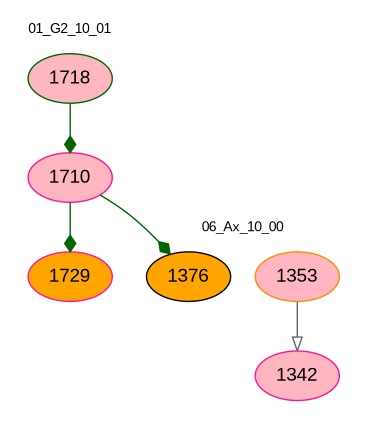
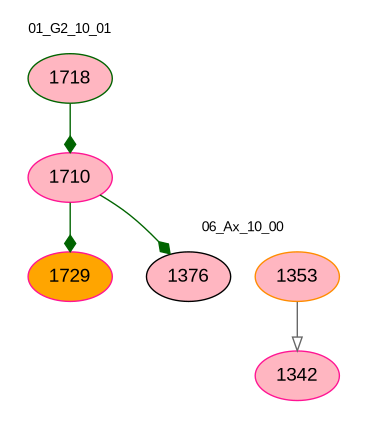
node "1376": fillcolor orange -> lightpink
